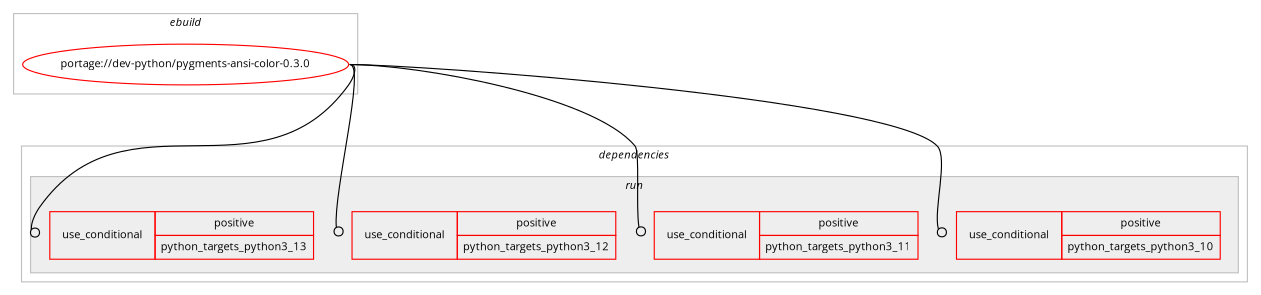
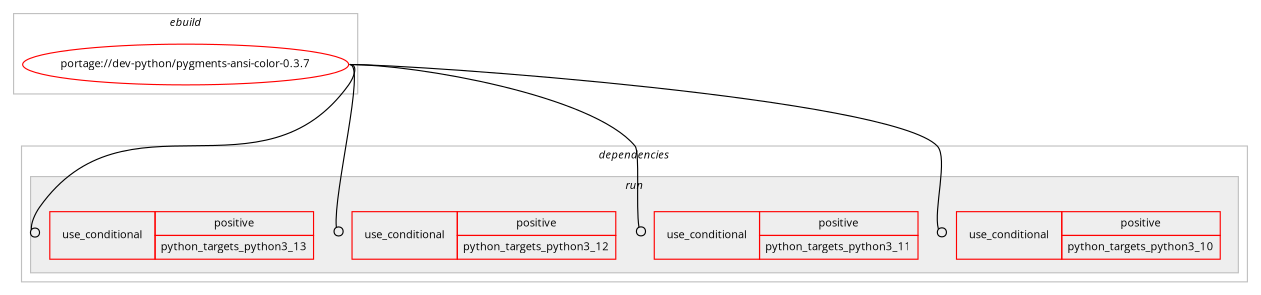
node "portage://dev-python/pygments-ansi-color-0.3.0": label "portage://dev-python/pygments-ansi-color-0.3.0" -> "portage://dev-python/pygments-ansi-color-0.3.7"
